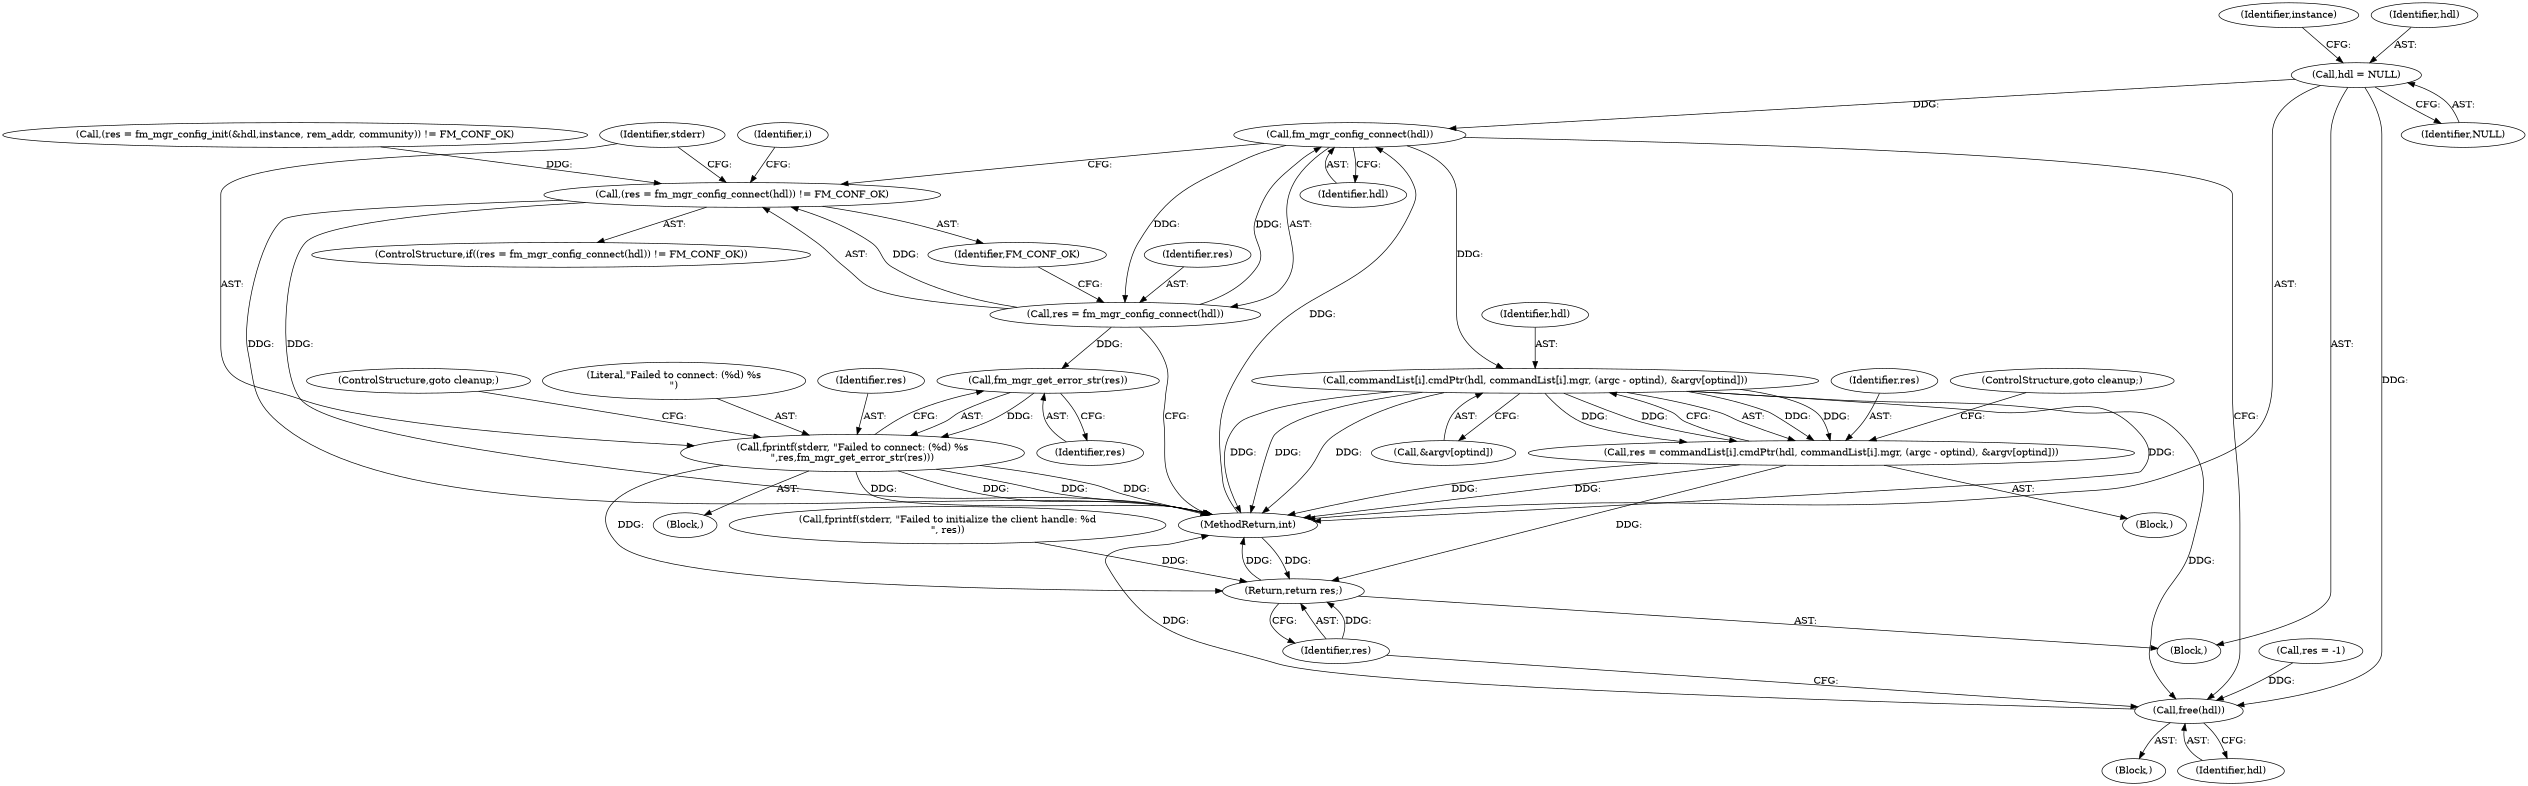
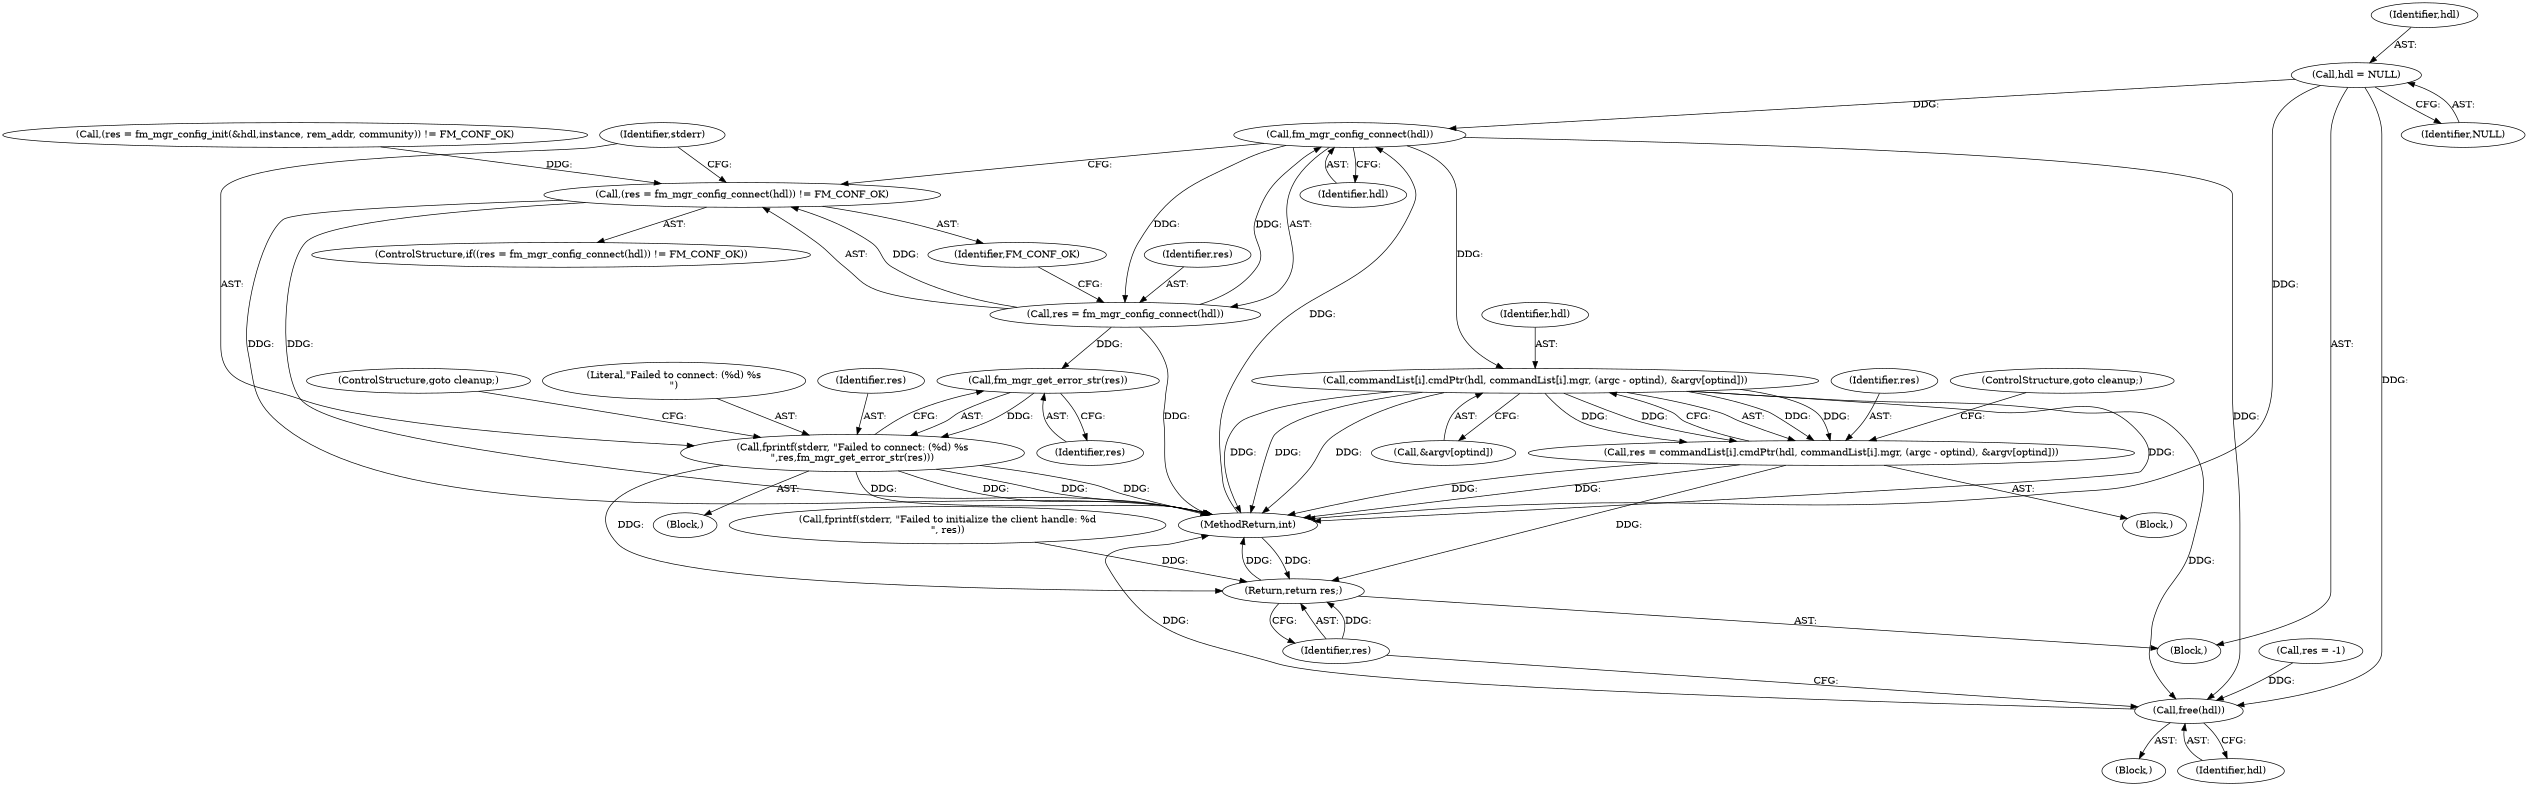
node "(Identifier,instance)": removed
node "(Identifier,i)": removed
edge "(Call,hdl = NULL)" -> "(MethodReturn,int)": label "AST: " -> "DDG: "
edge "(Call,res = fm_mgr_config_connect(hdl))" -> "(MethodReturn,int)": label "CFG: " -> "DDG: "
edge "(Call,fm_mgr_config_connect(hdl))" -> "(Call,free(hdl))": label "CFG: " -> "DDG: "
